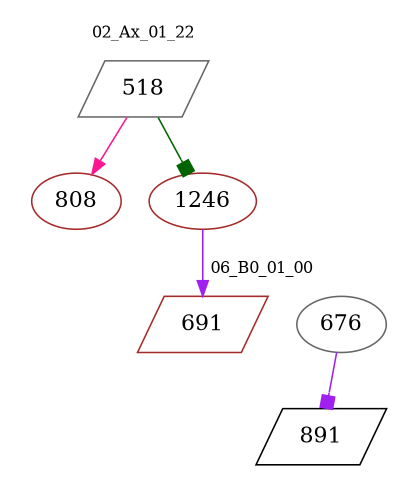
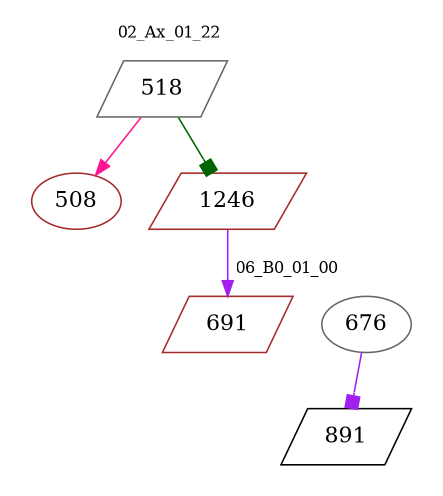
node "808": label "808" -> "508"
node "1246": shape ellipse -> parallelogram
